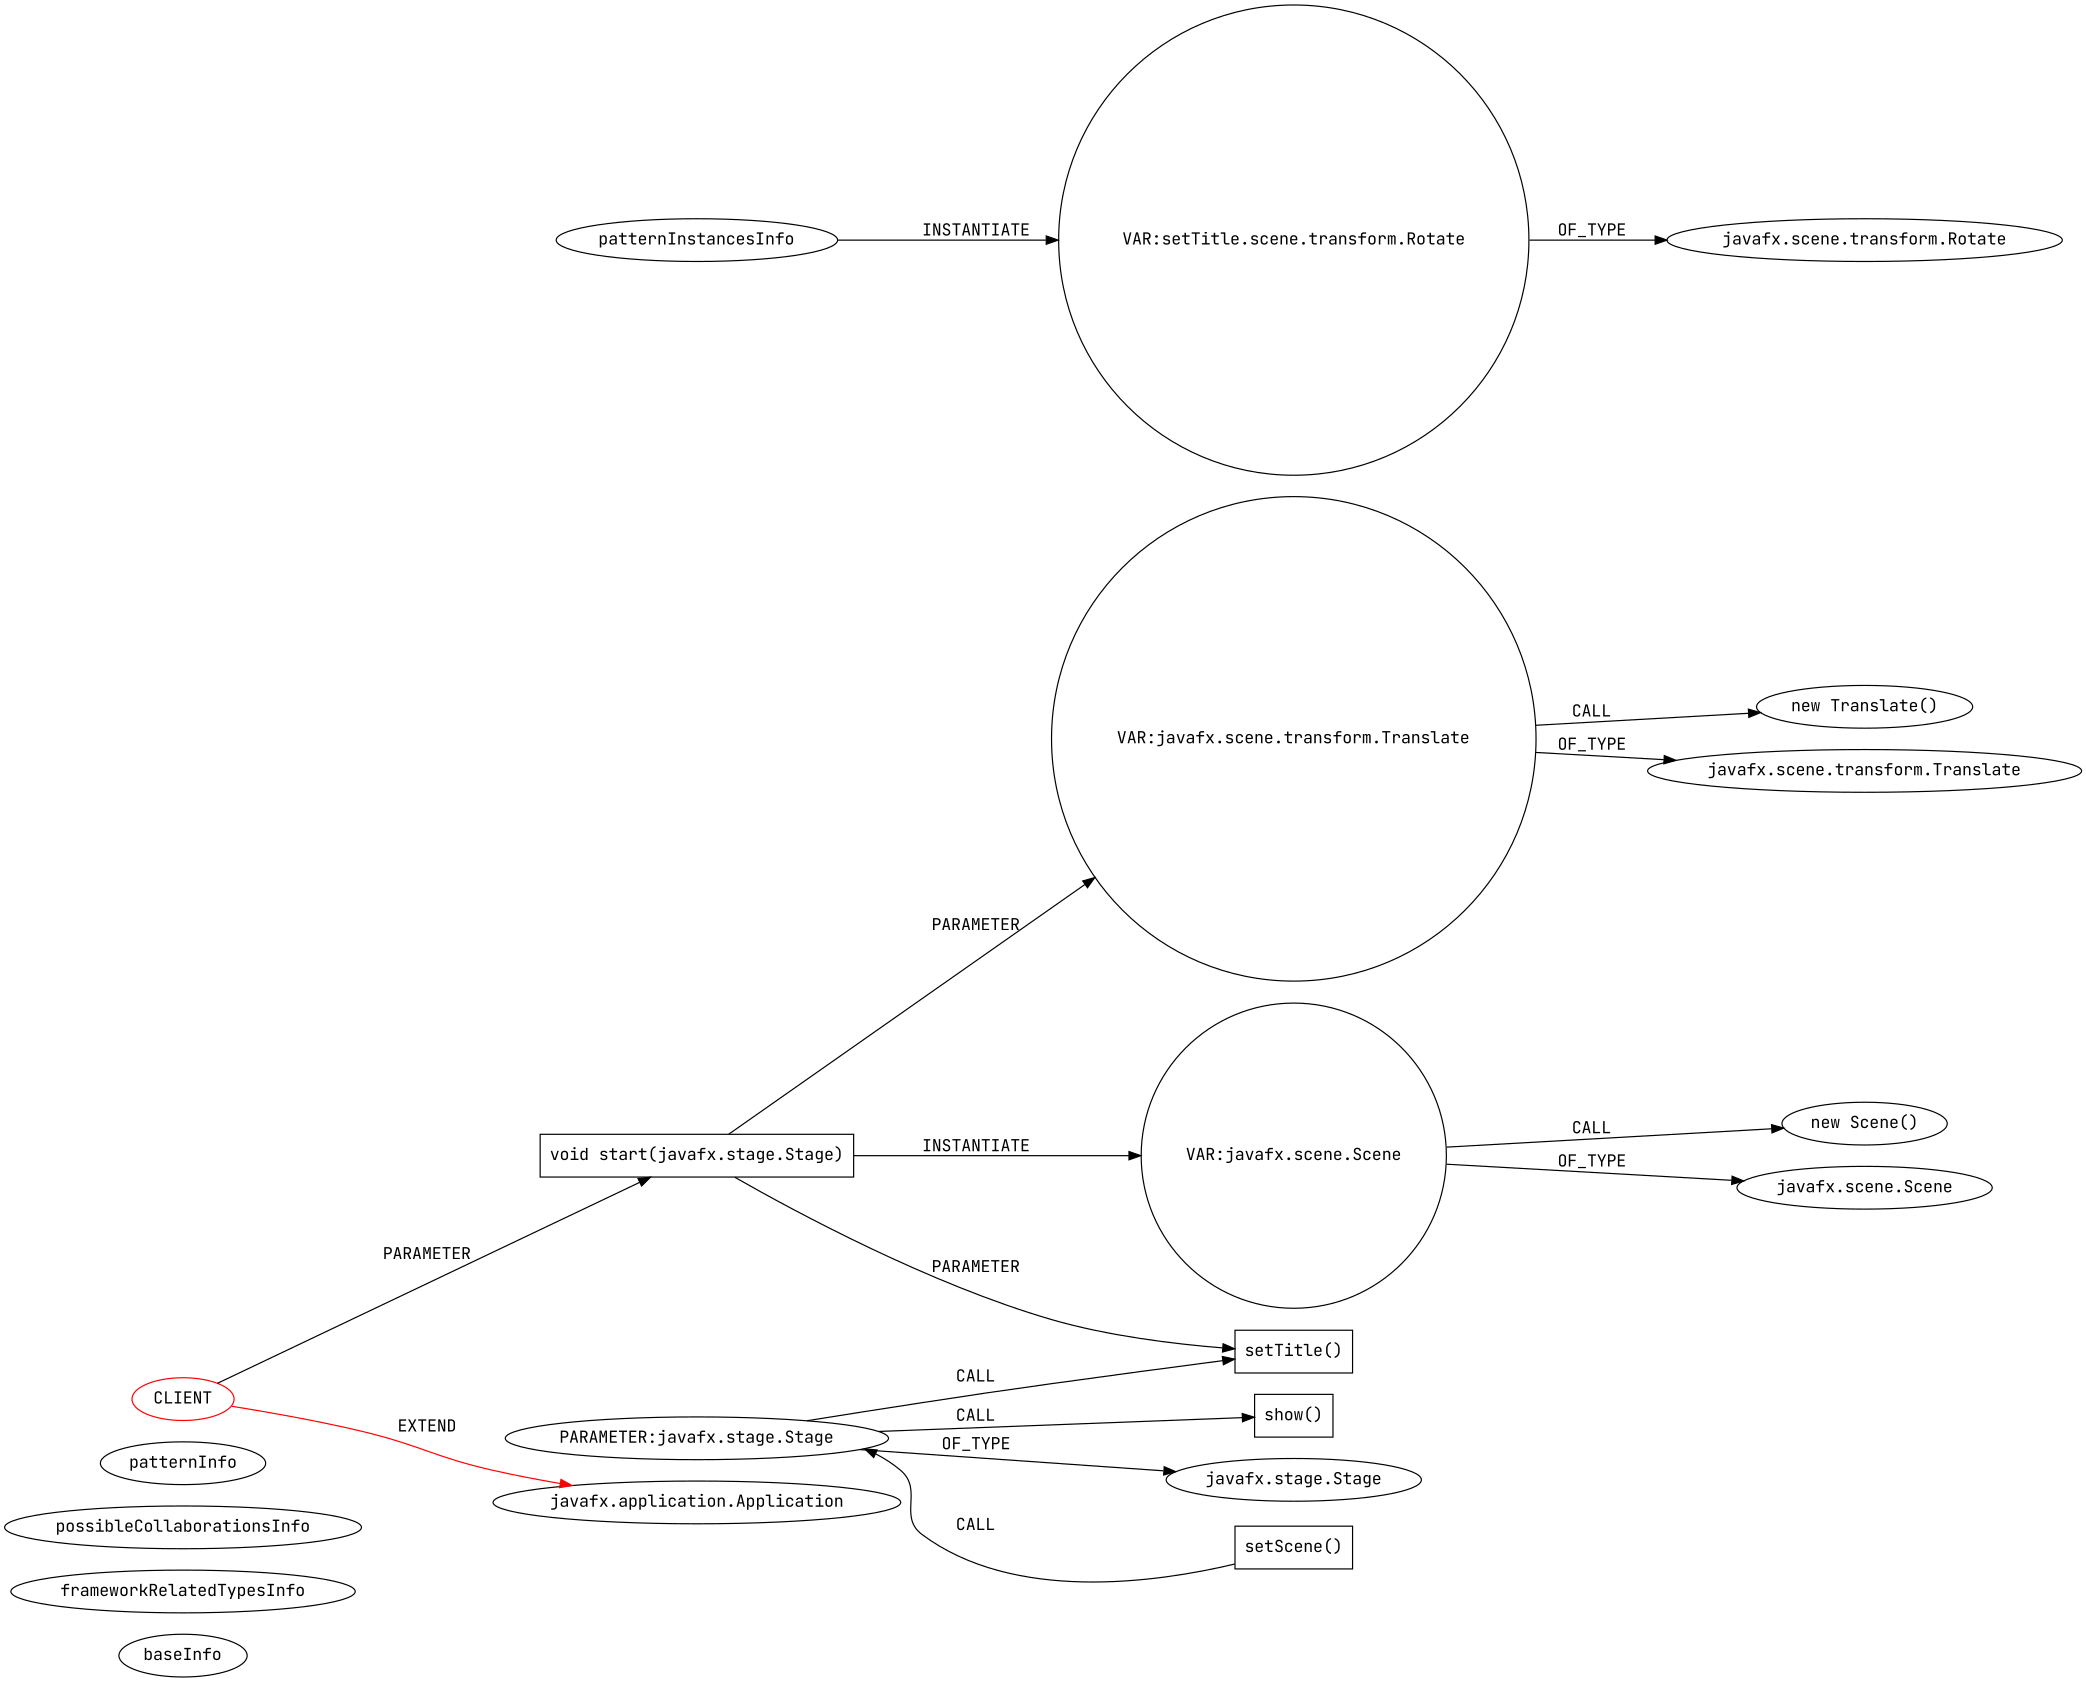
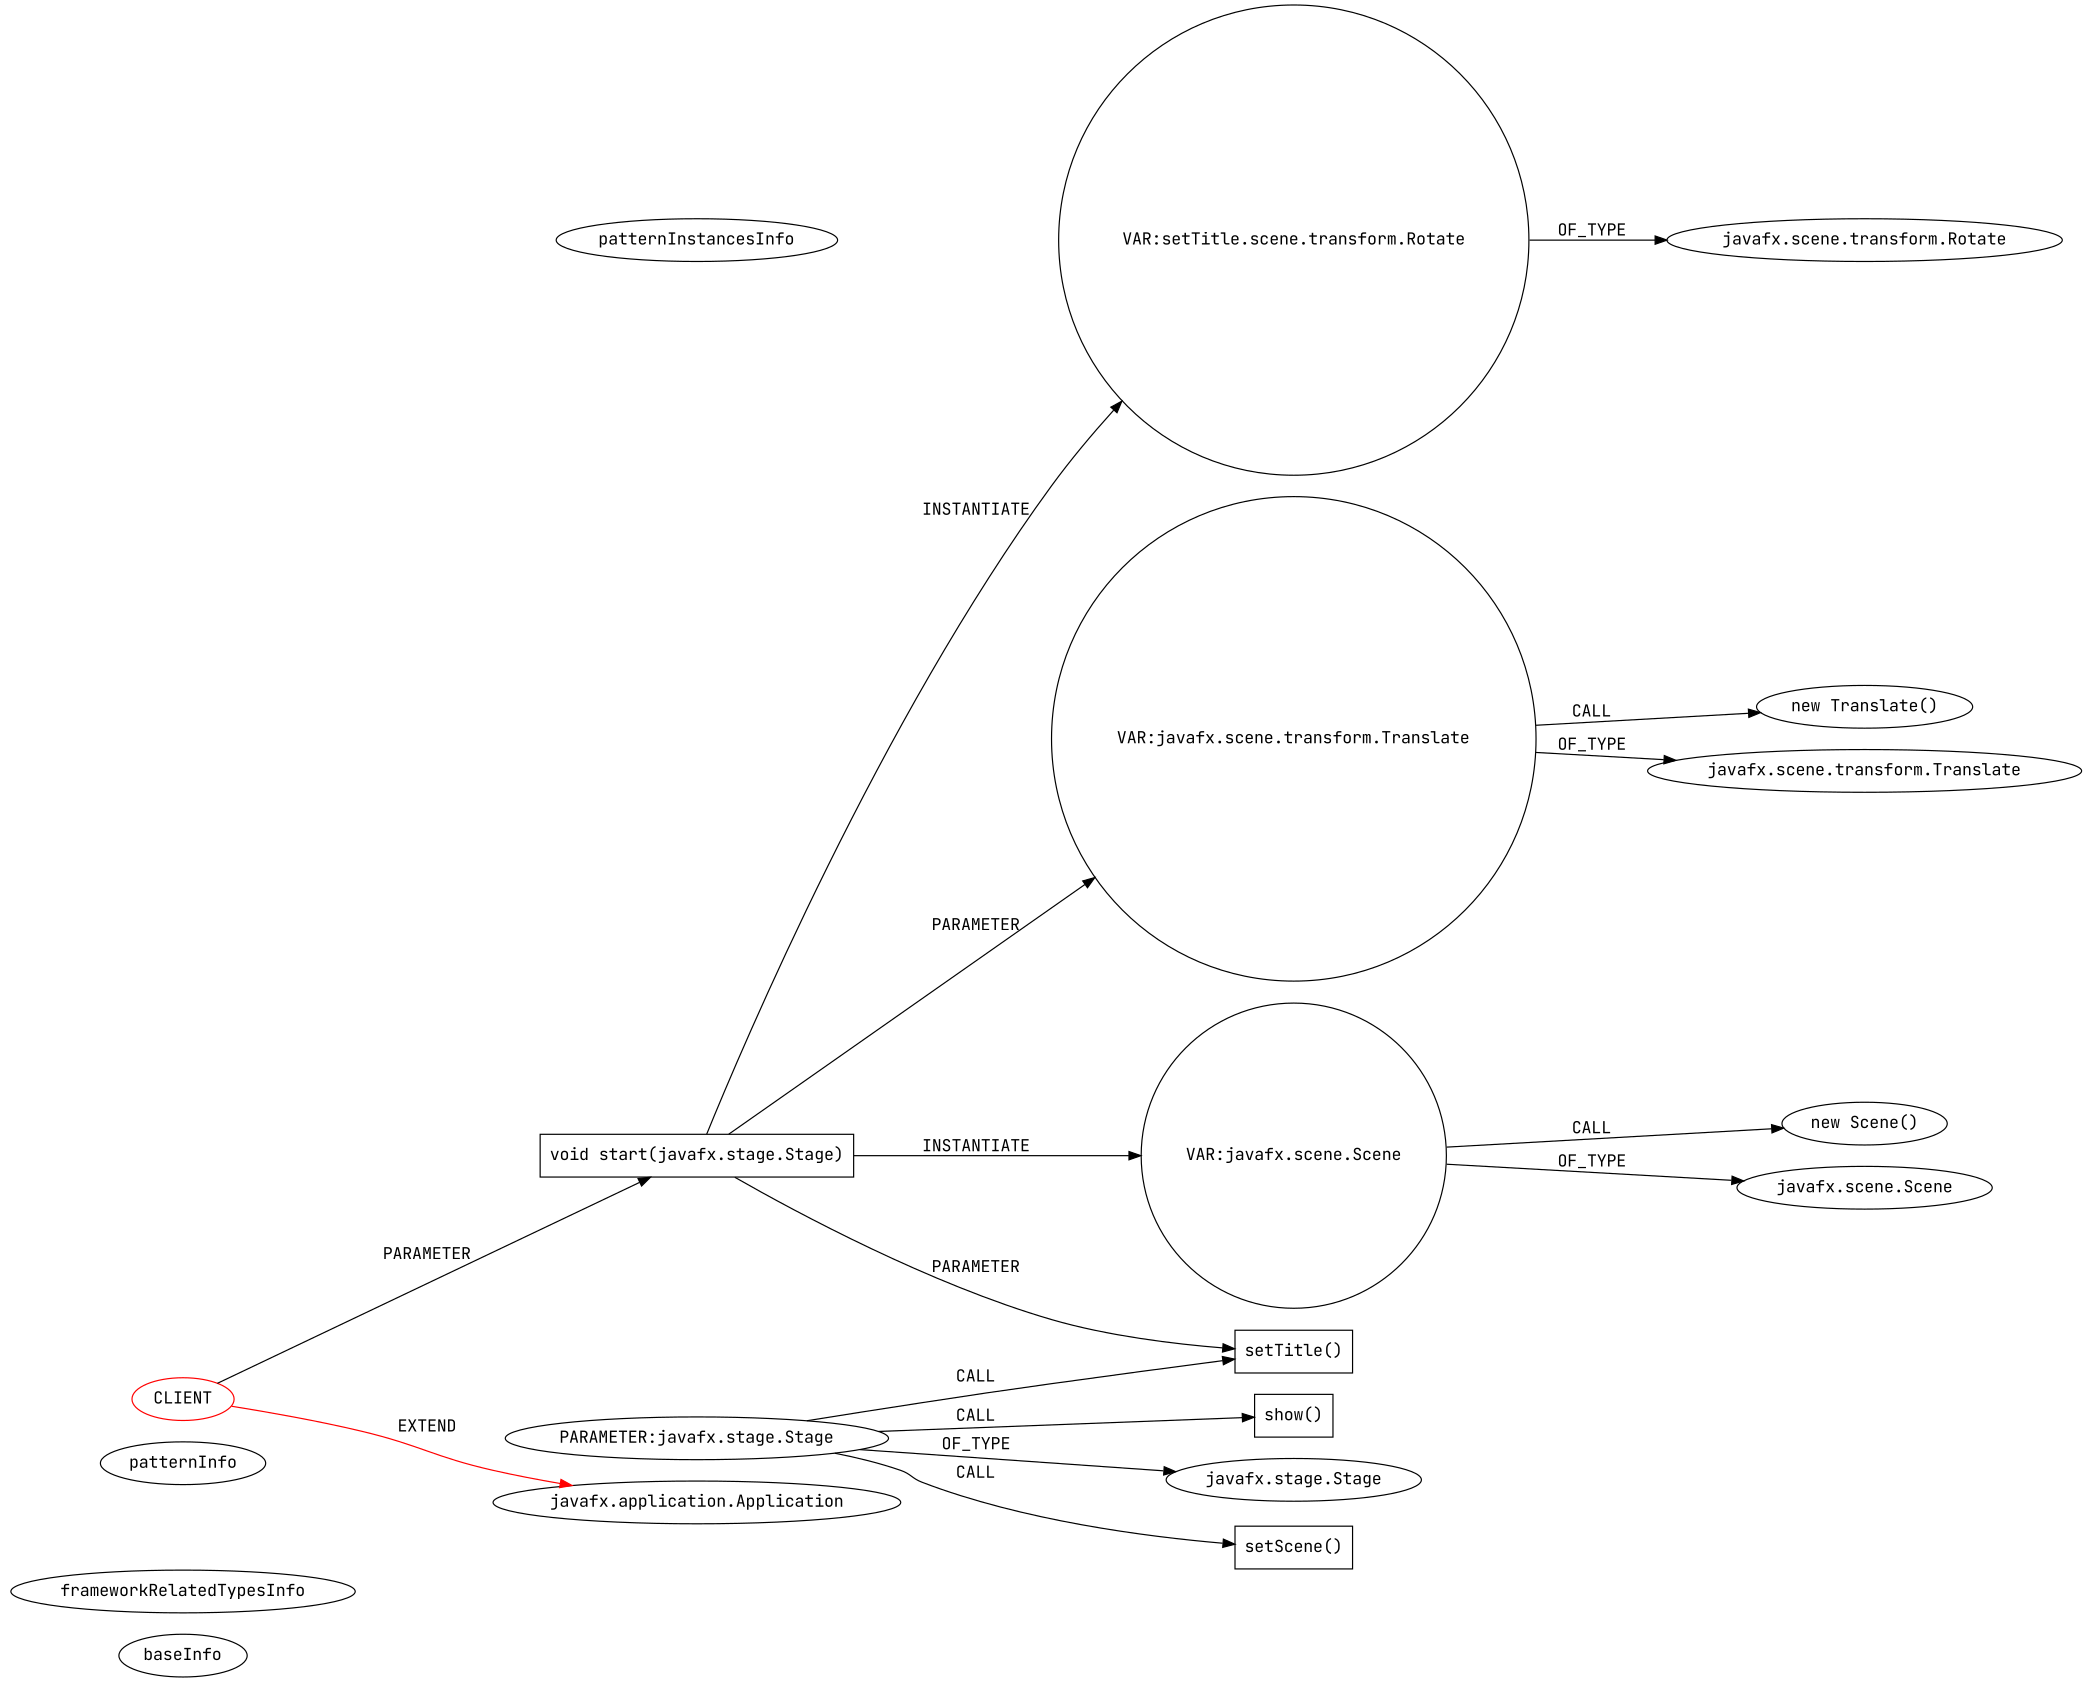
edge "patternInstancesInfo" -> "VAR:setTitle.scene.transform.Rotate": now "void start(javafx.stage.Stage)" -> "VAR:setTitle.scene.transform.Rotate"
node "possibleCollaborationsInfo": removed
edge "setScene()" -> "PARAMETER:javafx.stage.Stage": reversed
